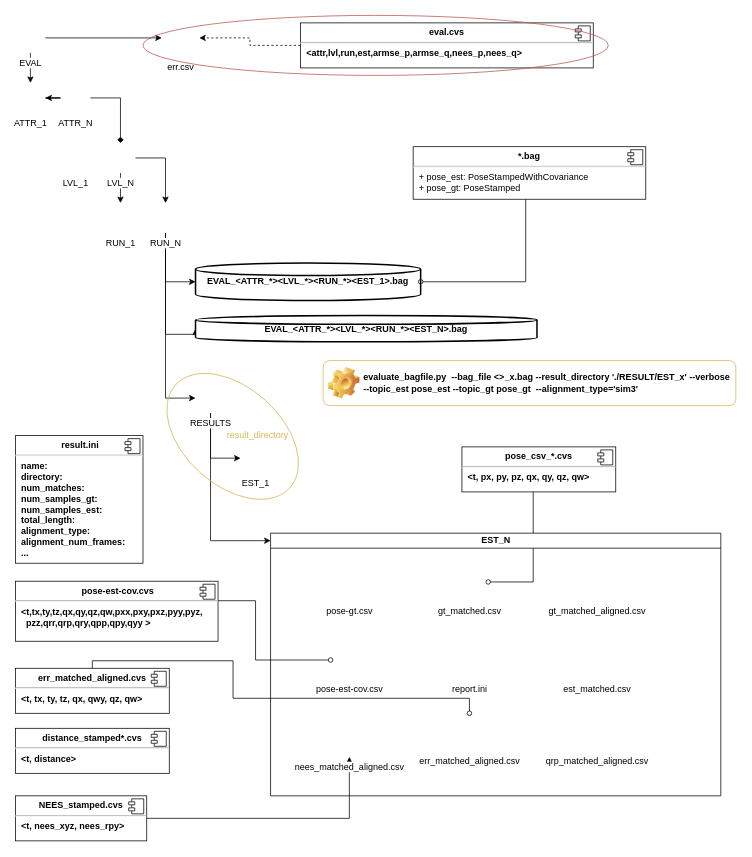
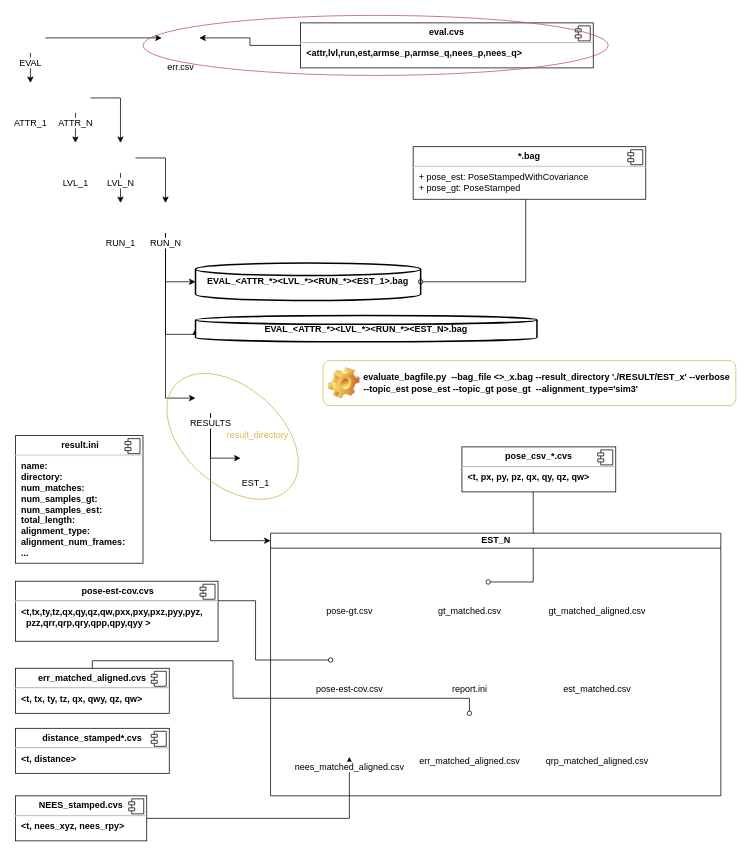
edge "eval.cvs <attr,lvl,run,est,armse_p,armse_q,nees_p,nees_q>" -> "err.csv": style dashed -> solid
edge "ATTR_N" -> "ATTR_1": now "ATTR_N" -> "LVL_1"
edge "ATTR_N" -> "LVL_N": arrowhead diamond -> classic
